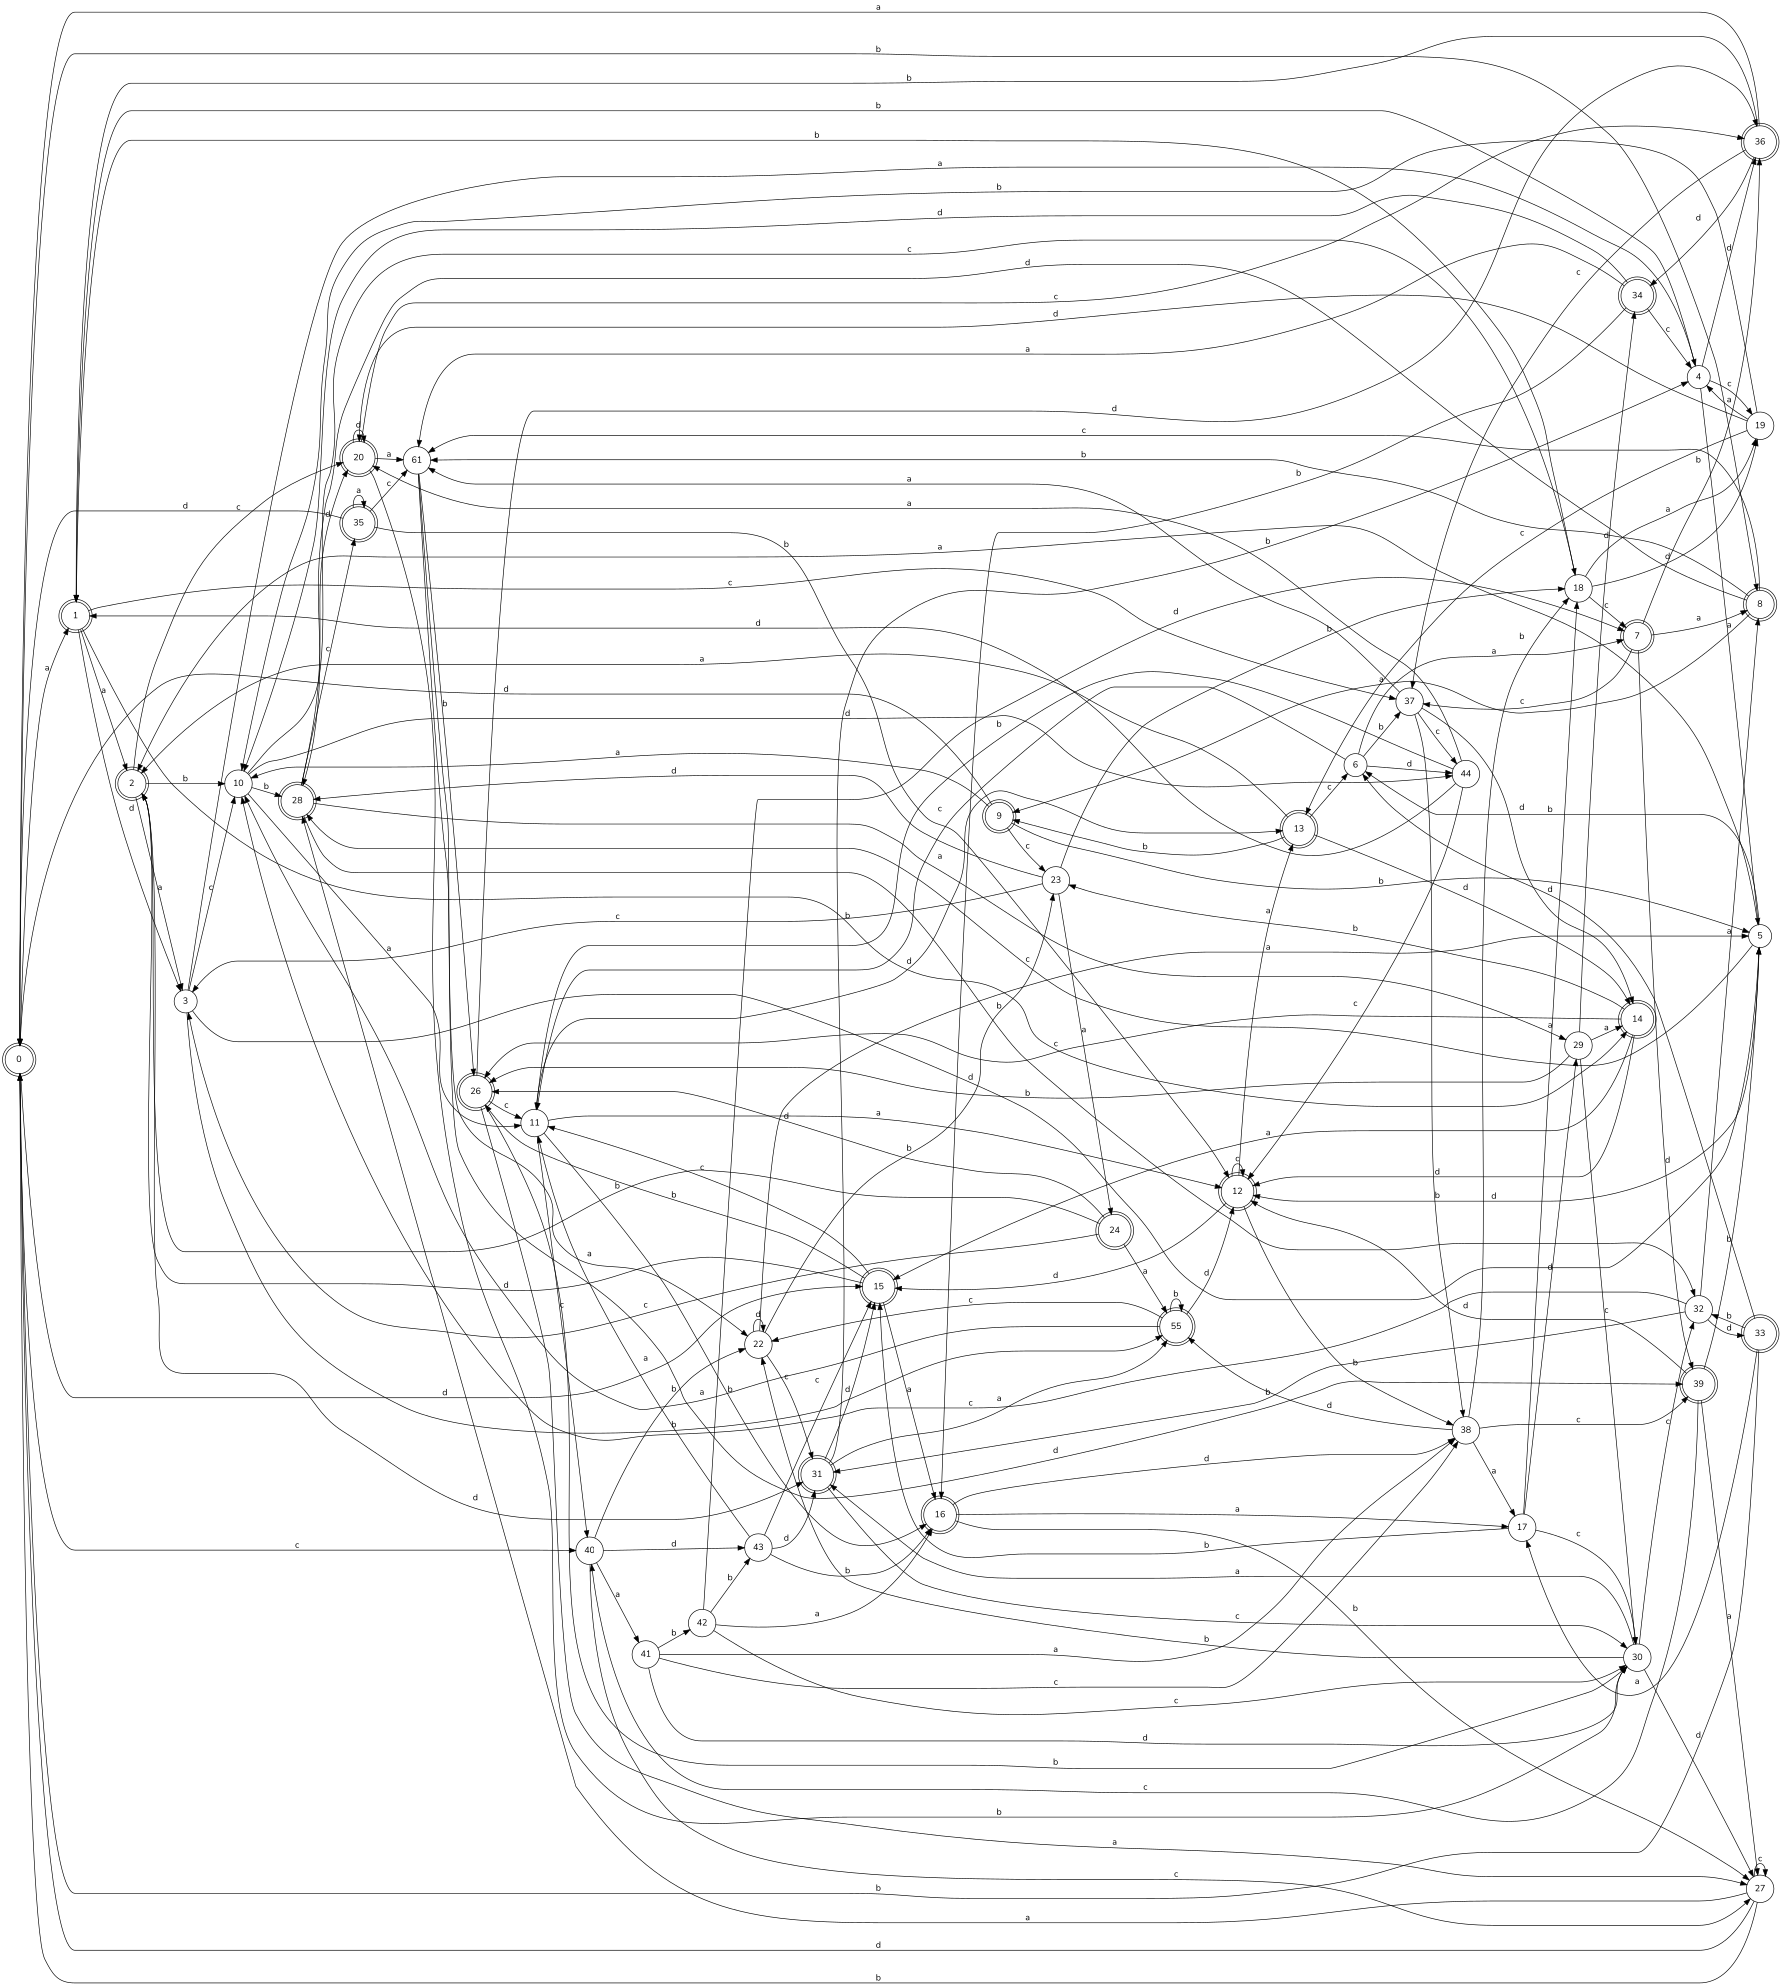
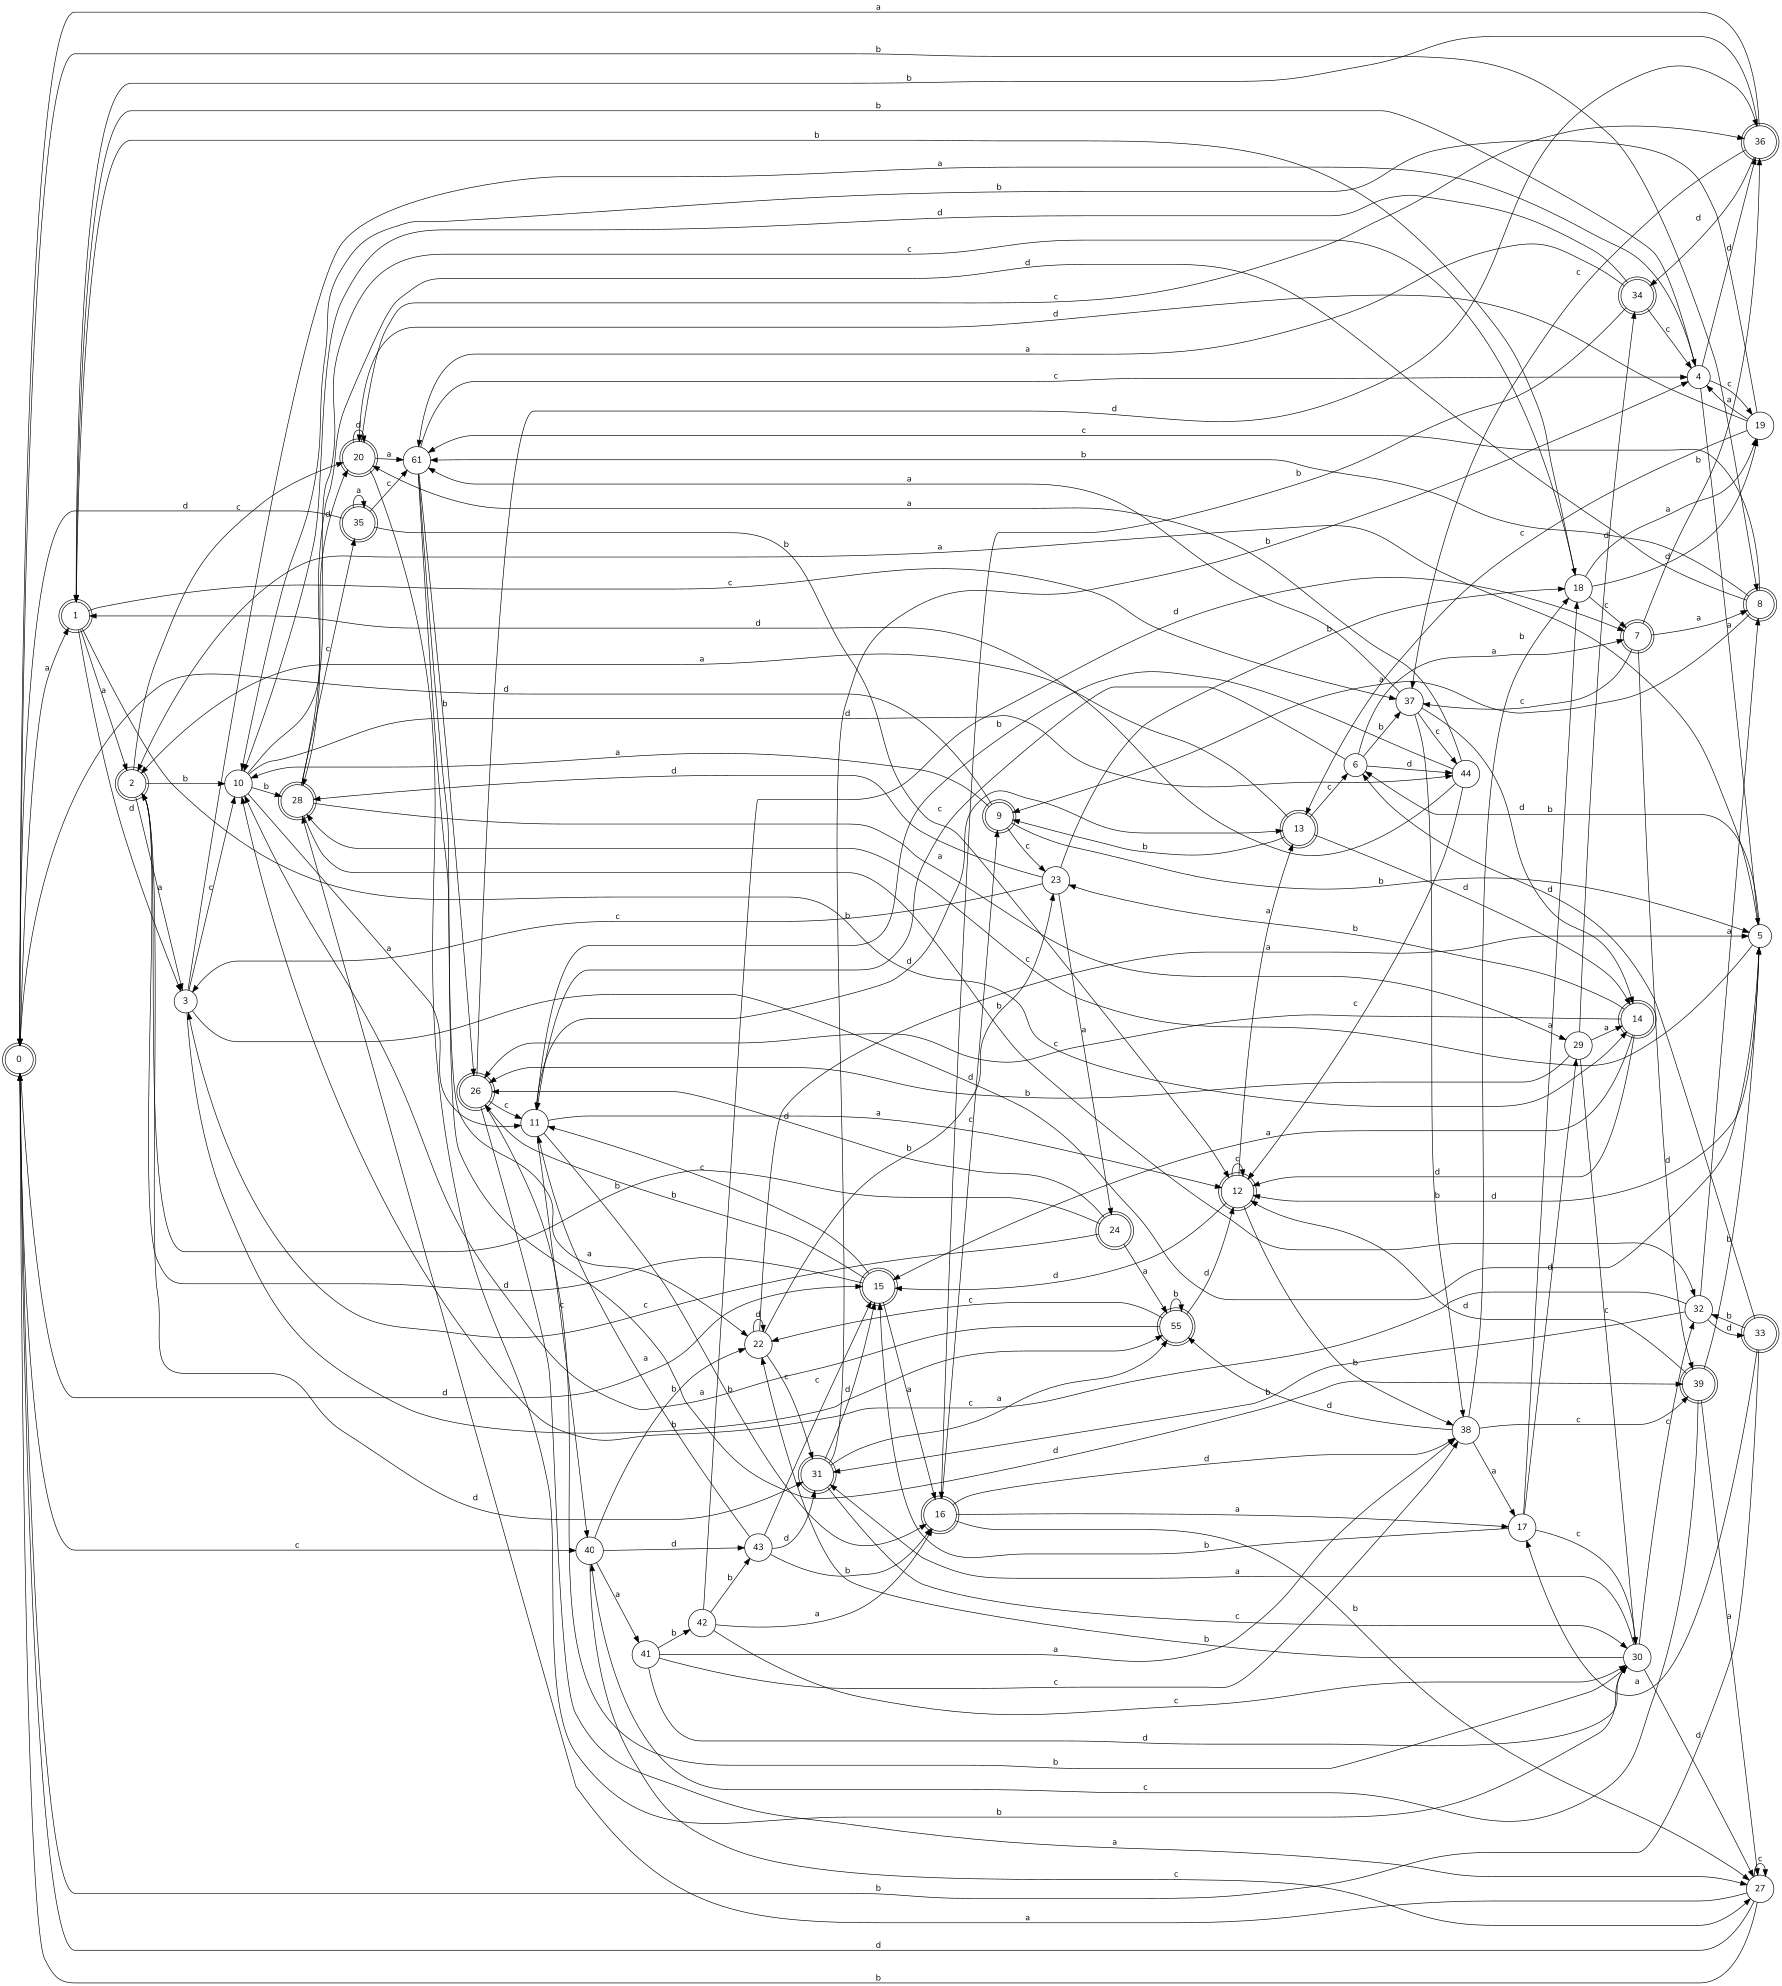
edge "61" -> "4": added, label "c"
edge "16" -> "9": added, label "c"
